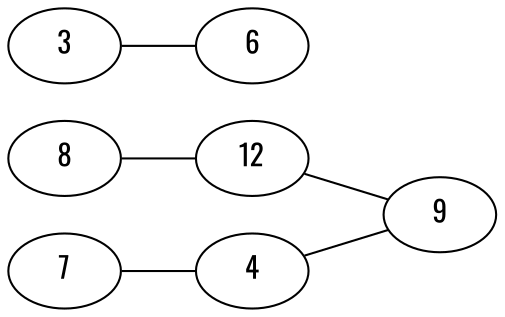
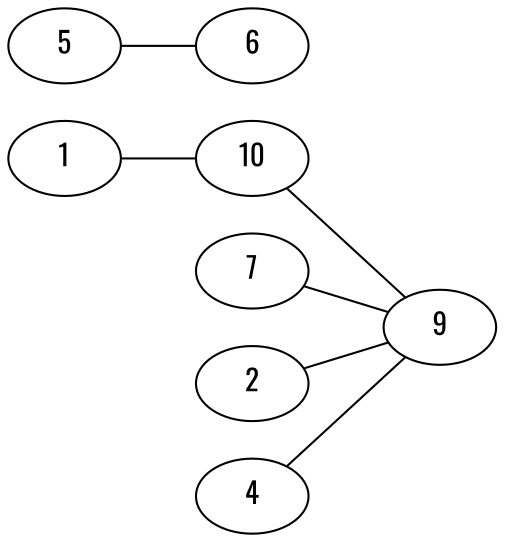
node "3": label "3" -> "5"
node "8": label "8" -> "1"
node "12": label "12" -> "10"
edge "7" -- "4": now "7" -- "9"
node "2": added
